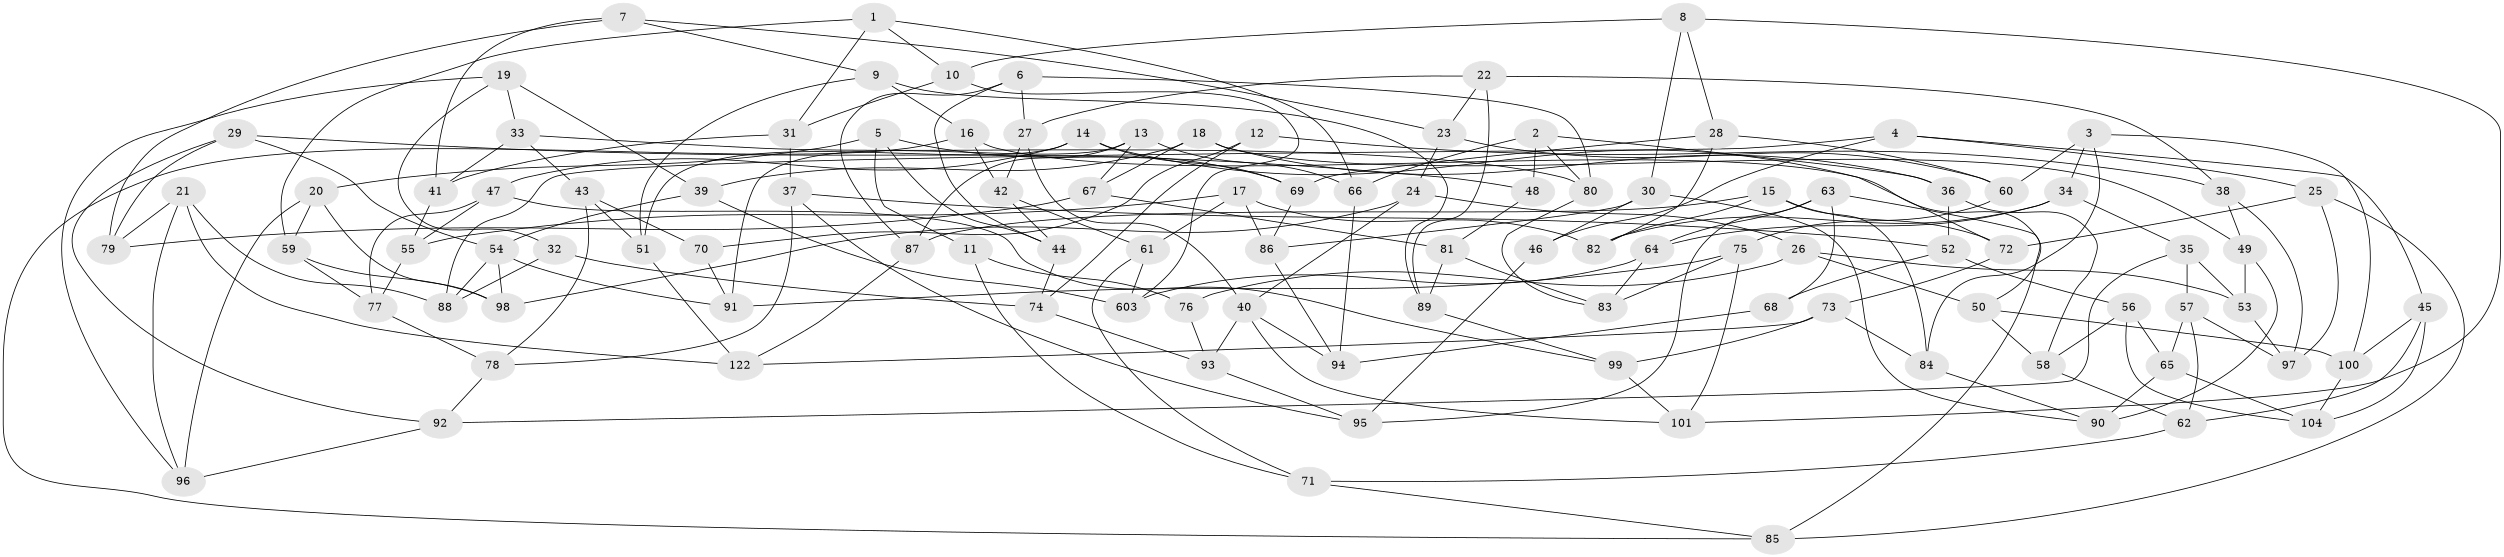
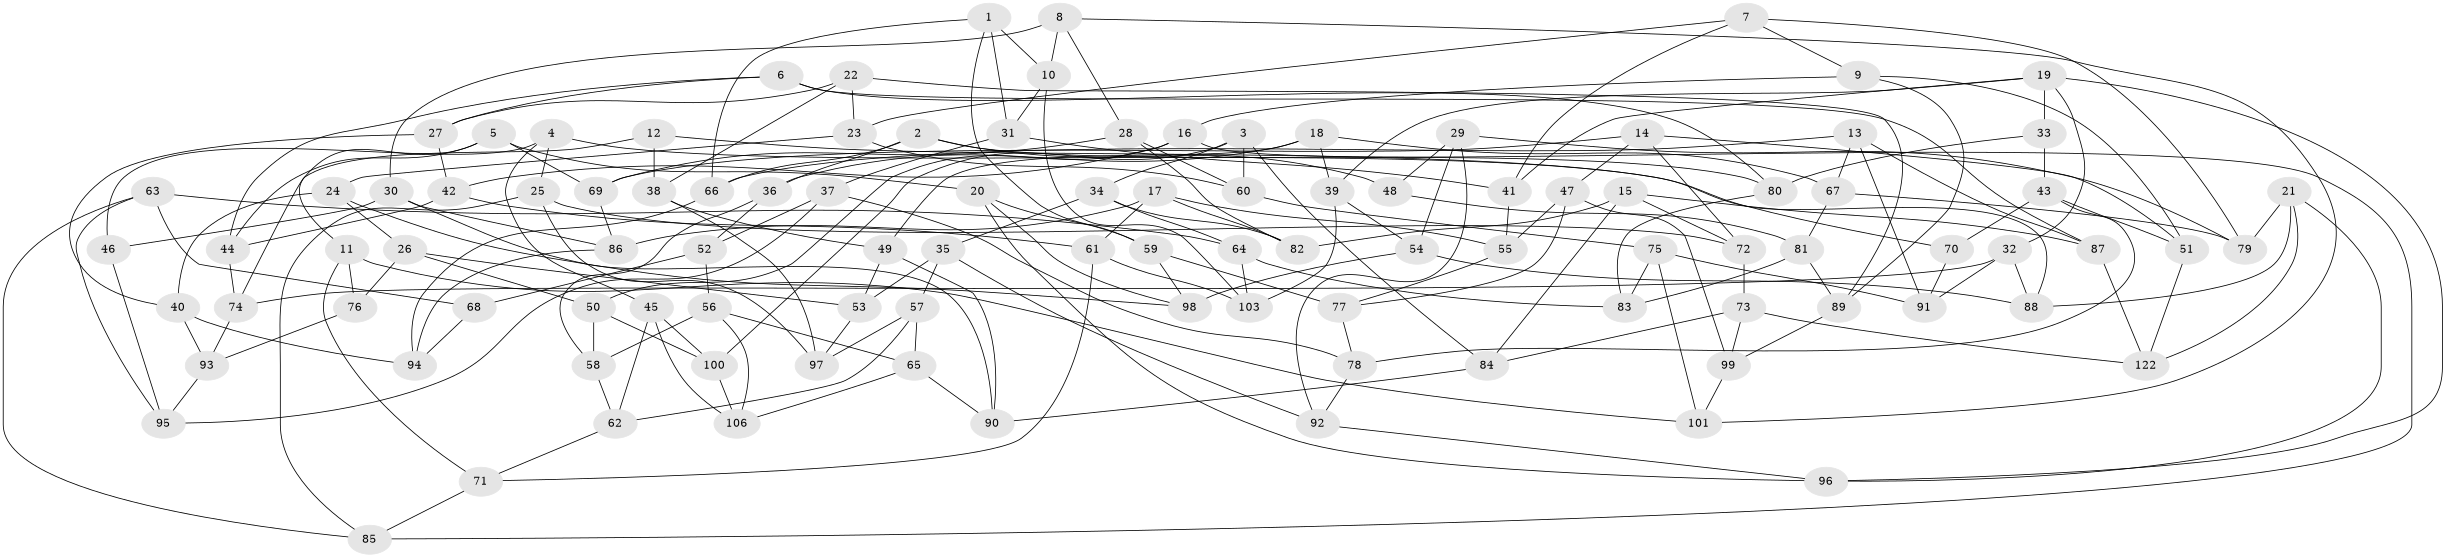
edge "33" -- "41": now "19" -- "41"
edge "54" -- "91": now "32" -- "91"
node "603": label "603" -> "103"
edge "40" -- "101": now "11" -- "101"
node "104": label "104" -> "106"
